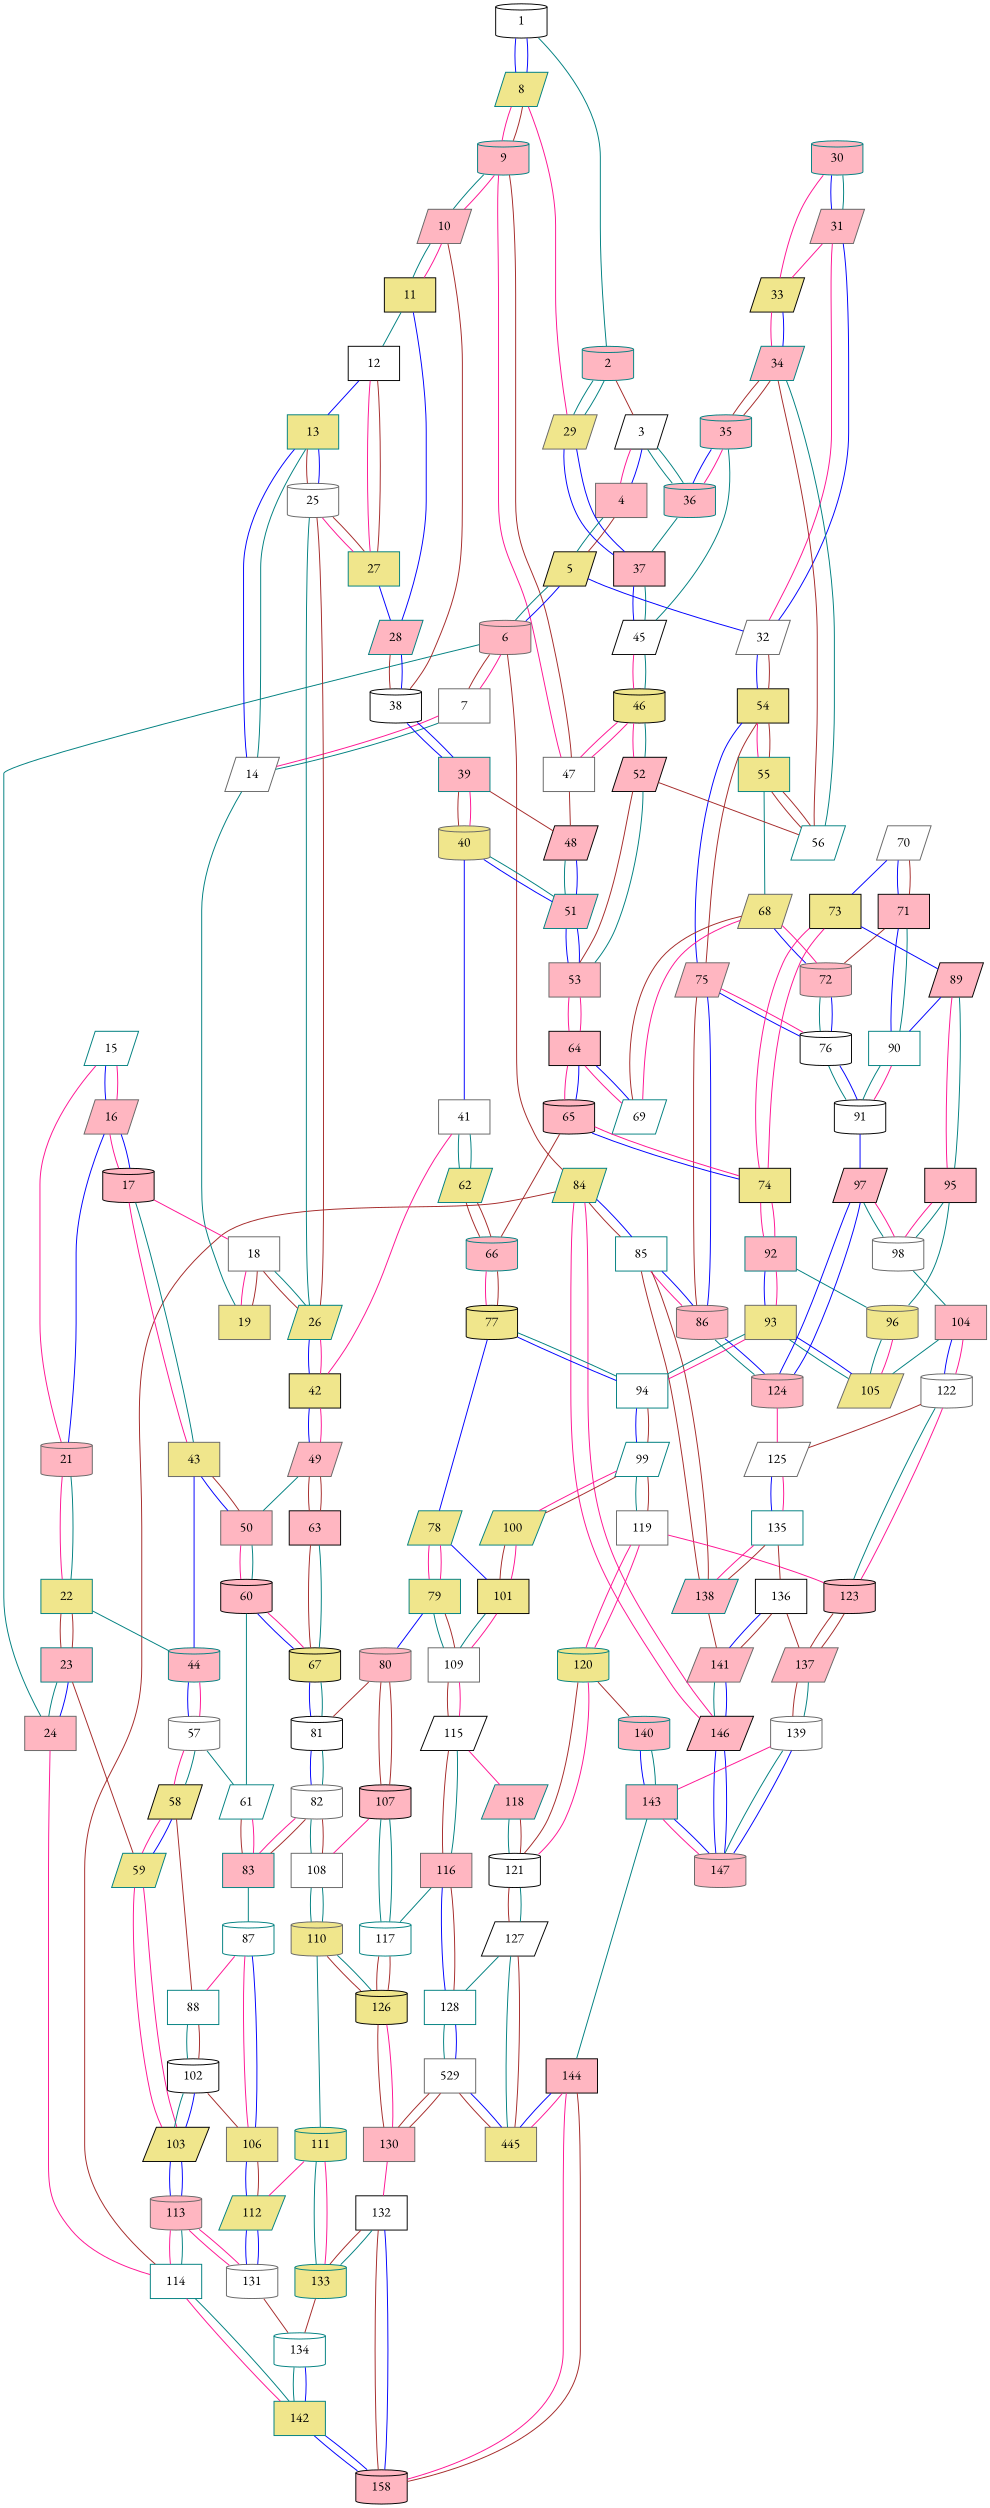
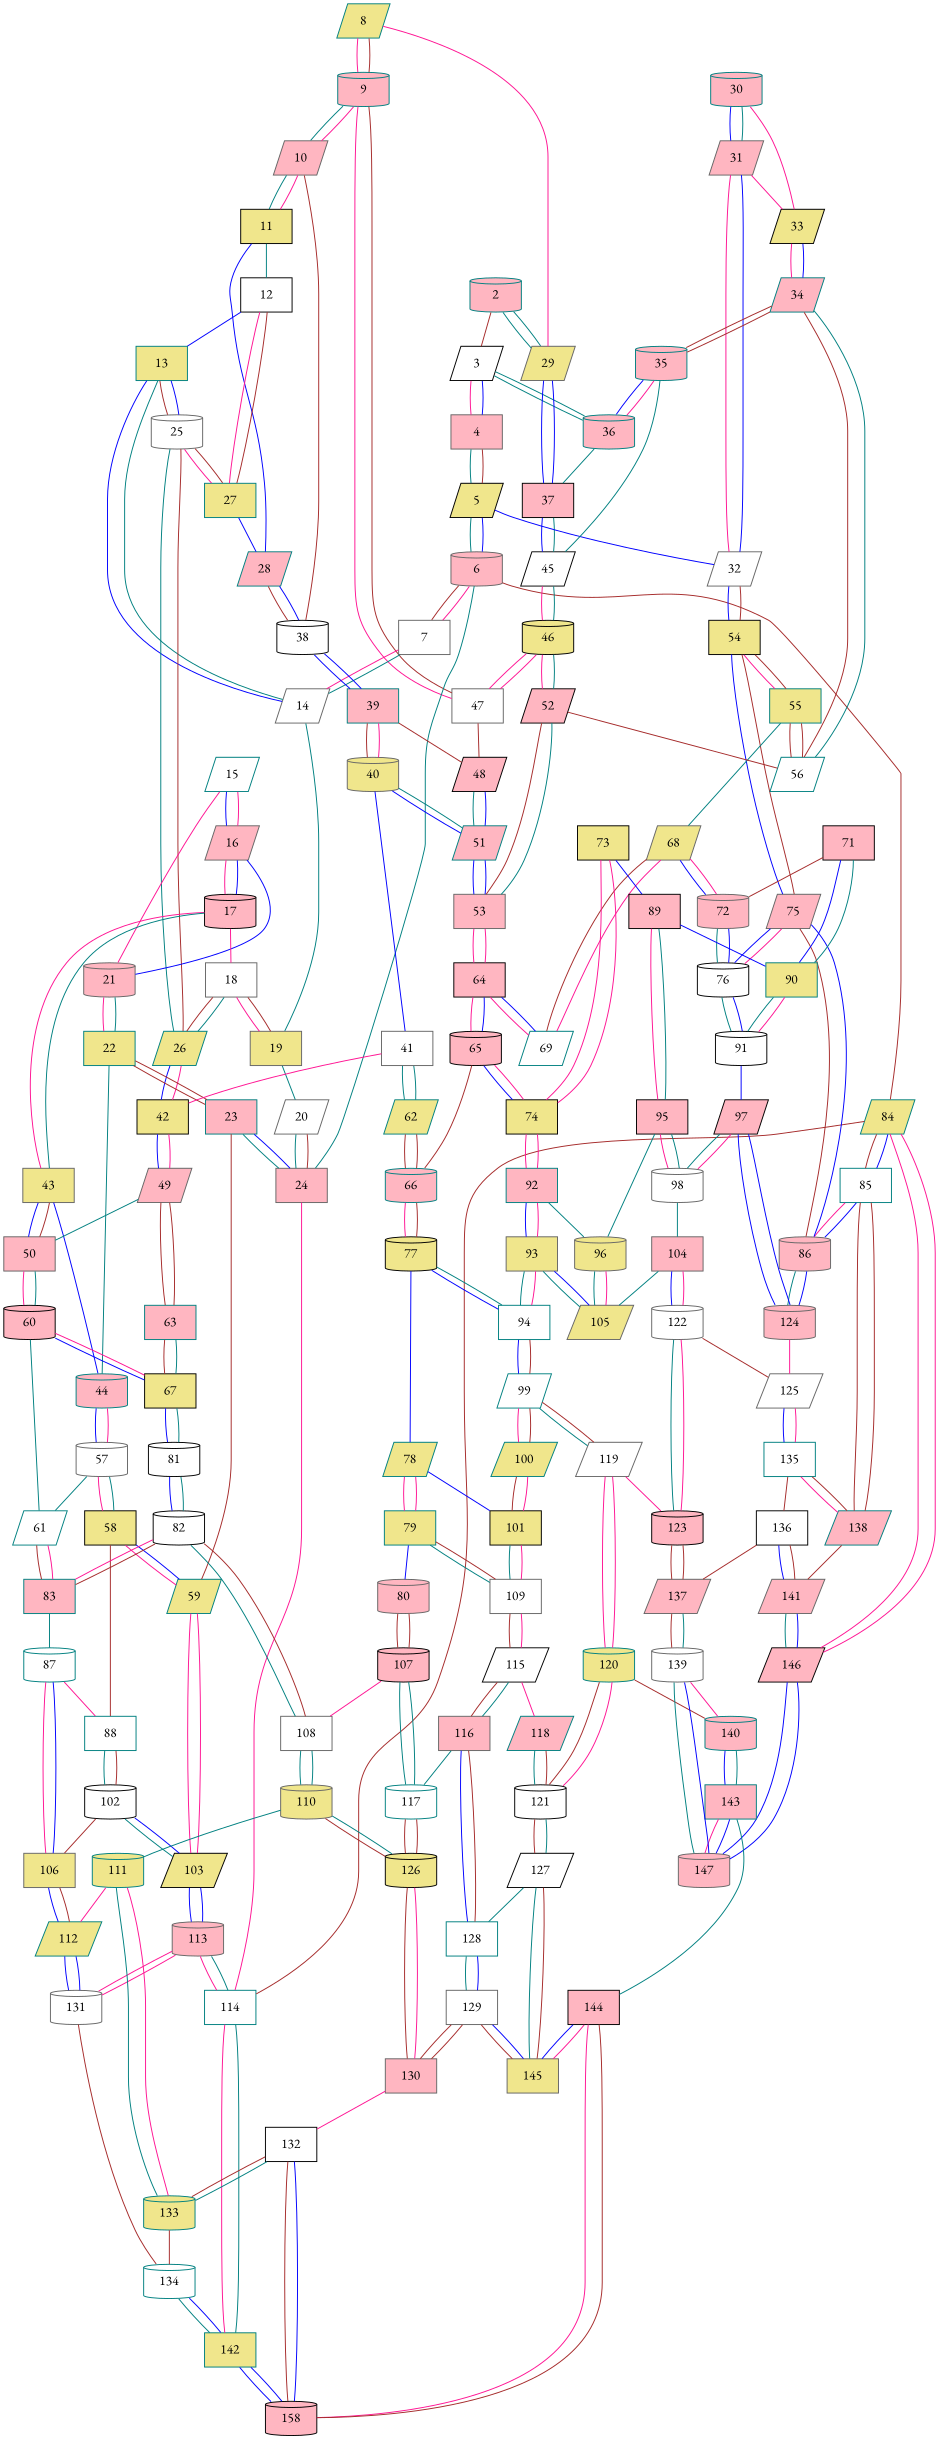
node "1": removed
node "70": removed
node "89": shape parallelogram -> box
node "90": fillcolor white -> khaki
node "20": added
node "63": color black -> teal
node "119": shape box -> parallelogram
node "67": shape cylinder -> box
edge "80" -- "81": removed
edge "139" -- "143": now "139" -- "140"
node "58": shape parallelogram -> box
node "82": color gray40 -> black
node "529": label "529" -> "129"
node "445": label "445" -> "145"
